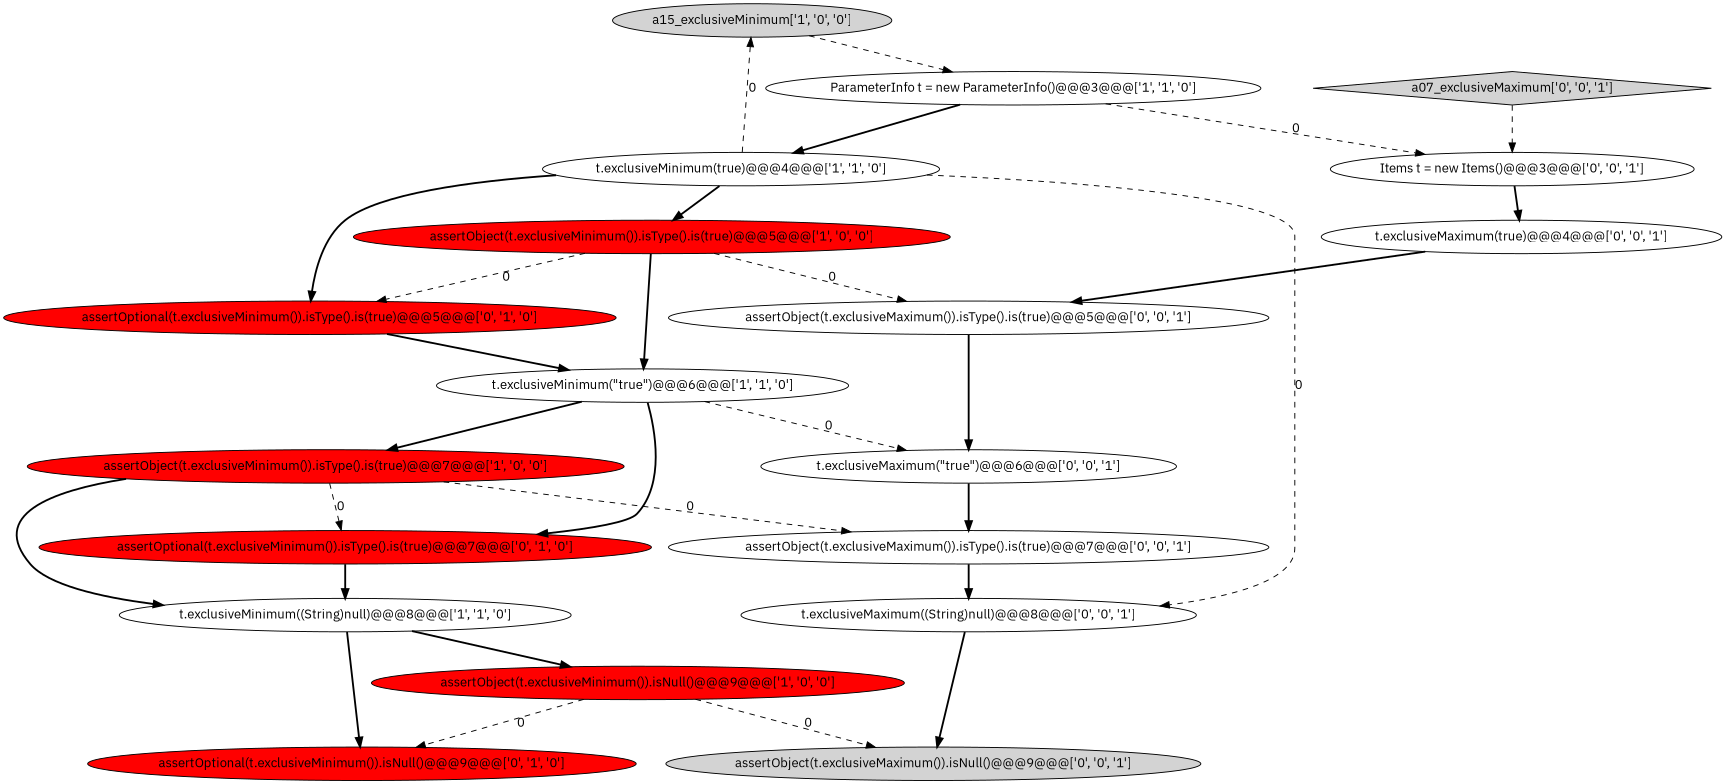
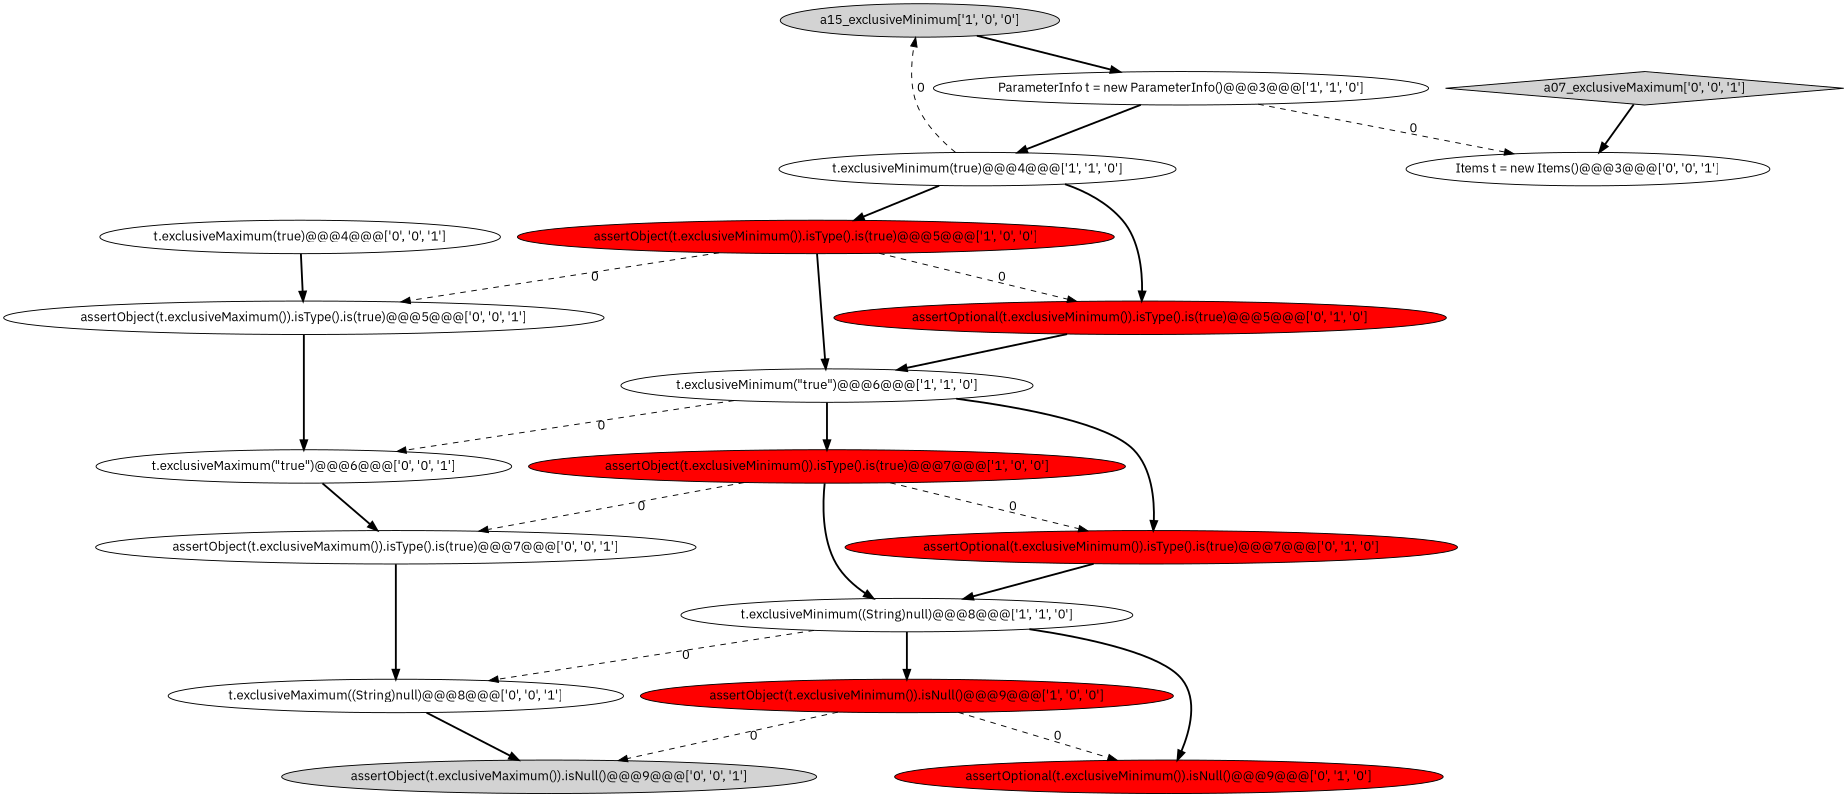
edge "a15_exclusiveMinimum['1', '0', '0']" -> "ParameterInfo t = new ParameterInfo()@@@3@@@['1', '1', '0']": style dashed -> bold
edge "a07_exclusiveMaximum['0', '0', '1']" -> "Items t = new Items()@@@3@@@['0', '0', '1']": style dashed -> bold
edge "Items t = new Items()@@@3@@@['0', '0', '1']" -> "t.exclusiveMaximum(true)@@@4@@@['0', '0', '1']": removed
edge "t.exclusiveMinimum(true)@@@4@@@['1', '1', '0']" -> "t.exclusiveMaximum((String)null)@@@8@@@['0', '0', '1']": now "t.exclusiveMinimum((String)null)@@@8@@@['1', '1', '0']" -> "t.exclusiveMaximum((String)null)@@@8@@@['0', '0', '1']"
